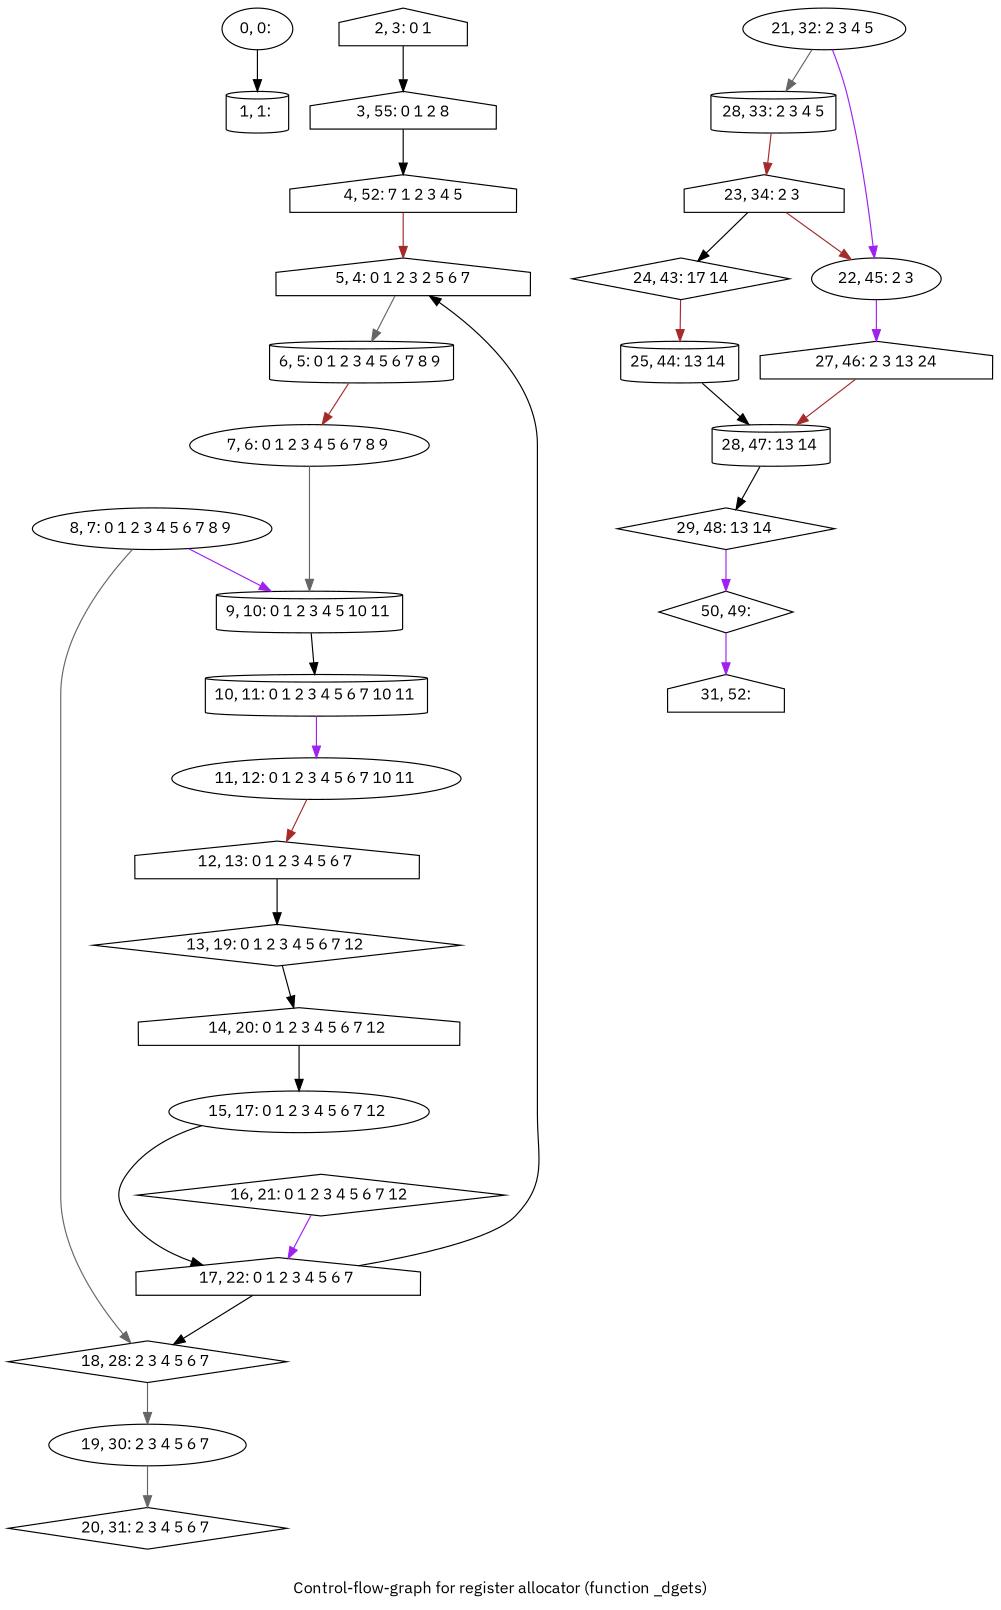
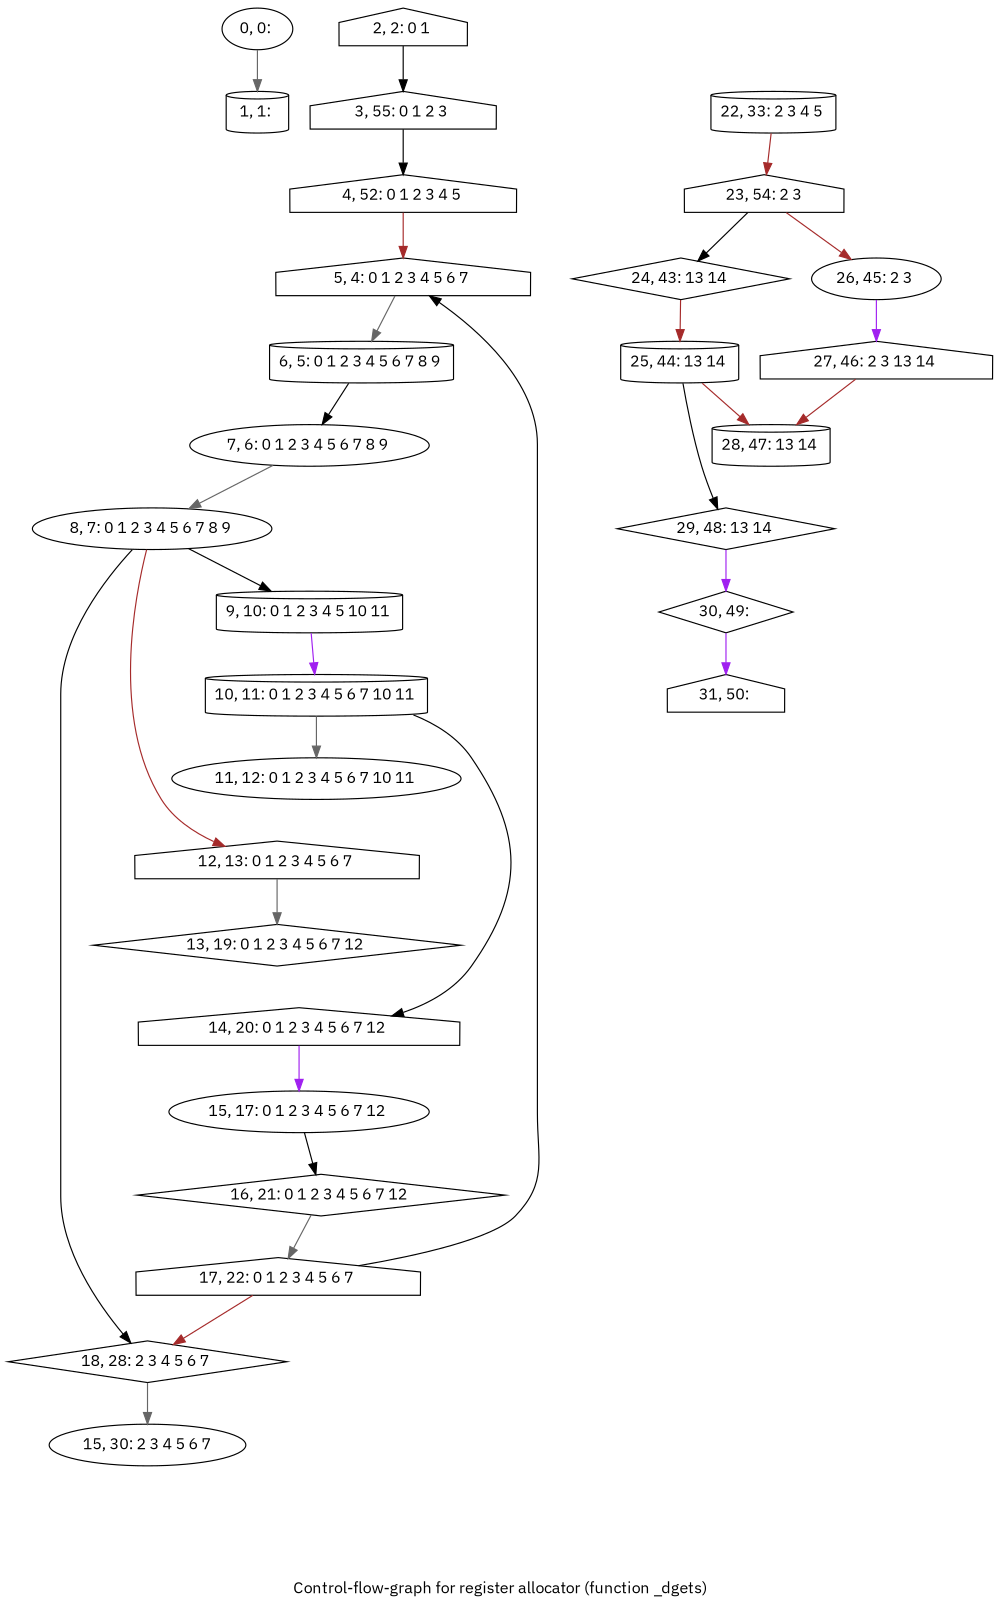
node "2, 3: 0 1": label "2, 3: 0 1" -> "2, 2: 0 1"
node "21, 32: 2 3 4 5": removed
edge "0, 0:" -> "1, 1:": color black -> gray40
node "3, 55: 0 1 2 8": label "3, 55: 0 1 2 8" -> "3, 55: 0 1 2 3"
node "28, 33: 2 3 4 5": label "28, 33: 2 3 4 5" -> "22, 33: 2 3 4 5"
node "4, 52: 7 1 2 3 4 5": label "4, 52: 7 1 2 3 4 5" -> "4, 52: 0 1 2 3 4 5"
node "23, 34: 2 3": label "23, 34: 2 3" -> "23, 54: 2 3"
node "5, 4: 0 1 2 3 2 5 6 7": label "5, 4: 0 1 2 3 2 5 6 7" -> "5, 4: 0 1 2 3 4 5 6 7"
node "24, 43: 17 14": label "24, 43: 17 14" -> "24, 43: 13 14"
node "22, 45: 2 3": label "22, 45: 2 3" -> "26, 45: 2 3"
node "27, 46: 2 3 13 24": label "27, 46: 2 3 13 24" -> "27, 46: 2 3 13 14"
edge "6, 5: 0 1 2 3 4 5 6 7 8 9" -> "7, 6: 0 1 2 3 4 5 6 7 8 9": color brown -> black
edge "25, 44: 13 14" -> "28, 47: 13 14": color black -> brown
edge "28, 47: 13 14" -> "29, 48: 13 14": now "25, 44: 13 14" -> "29, 48: 13 14"
edge "7, 6: 0 1 2 3 4 5 6 7 8 9" -> "9, 10: 0 1 2 3 4 5 10 11": now "7, 6: 0 1 2 3 4 5 6 7 8 9" -> "8, 7: 0 1 2 3 4 5 6 7 8 9"
edge "8, 7: 0 1 2 3 4 5 6 7 8 9" -> "9, 10: 0 1 2 3 4 5 10 11": color purple -> black
node "50, 49:": label "50, 49:" -> "30, 49:"
edge "9, 10: 0 1 2 3 4 5 10 11" -> "10, 11: 0 1 2 3 4 5 6 7 10 11": color black -> purple
node "31, 52:": label "31, 52:" -> "31, 50:"
edge "10, 11: 0 1 2 3 4 5 6 7 10 11" -> "11, 12: 0 1 2 3 4 5 6 7 10 11": color purple -> gray40
edge "11, 12: 0 1 2 3 4 5 6 7 10 11" -> "12, 13: 0 1 2 3 4 5 6 7": now "8, 7: 0 1 2 3 4 5 6 7 8 9" -> "12, 13: 0 1 2 3 4 5 6 7"
edge "12, 13: 0 1 2 3 4 5 6 7" -> "13, 19: 0 1 2 3 4 5 6 7 12": color black -> gray40
edge "8, 7: 0 1 2 3 4 5 6 7 8 9" -> "18, 28: 2 3 4 5 6 7": color gray40 -> black
edge "13, 19: 0 1 2 3 4 5 6 7 12" -> "14, 20: 0 1 2 3 4 5 6 7 12": now "10, 11: 0 1 2 3 4 5 6 7 10 11" -> "14, 20: 0 1 2 3 4 5 6 7 12"
edge "14, 20: 0 1 2 3 4 5 6 7 12" -> "15, 17: 0 1 2 3 4 5 6 7 12": color black -> purple
edge "15, 17: 0 1 2 3 4 5 6 7 12" -> "17, 22: 0 1 2 3 4 5 6 7": now "15, 17: 0 1 2 3 4 5 6 7 12" -> "16, 21: 0 1 2 3 4 5 6 7 12"
edge "16, 21: 0 1 2 3 4 5 6 7 12" -> "17, 22: 0 1 2 3 4 5 6 7": color purple -> gray40
edge "17, 22: 0 1 2 3 4 5 6 7" -> "18, 28: 2 3 4 5 6 7": color black -> brown
node "19, 30: 2 3 4 5 6 7": label "19, 30: 2 3 4 5 6 7" -> "15, 30: 2 3 4 5 6 7"
node "20, 31: 2 3 4 5 6 7": removed
